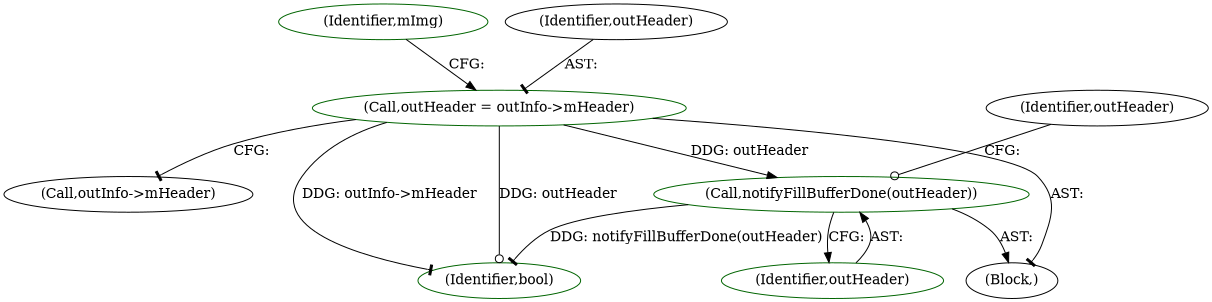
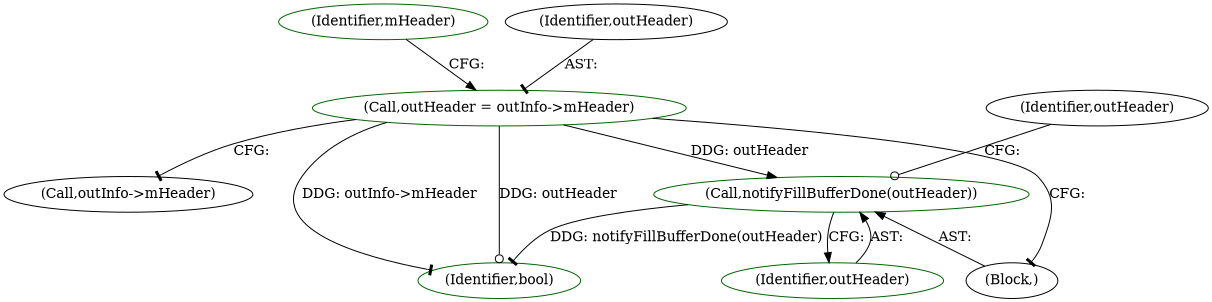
node "(Identifier,mImg)": label "(Identifier,mImg)" -> "(Identifier,mHeader)"
edge "(Call,outHeader = outInfo->mHeader)" -> "(Block,)": label "AST: " -> "CFG: "
edge "(Call,notifyFillBufferDone(outHeader))" -> "(Block,)": reversed
